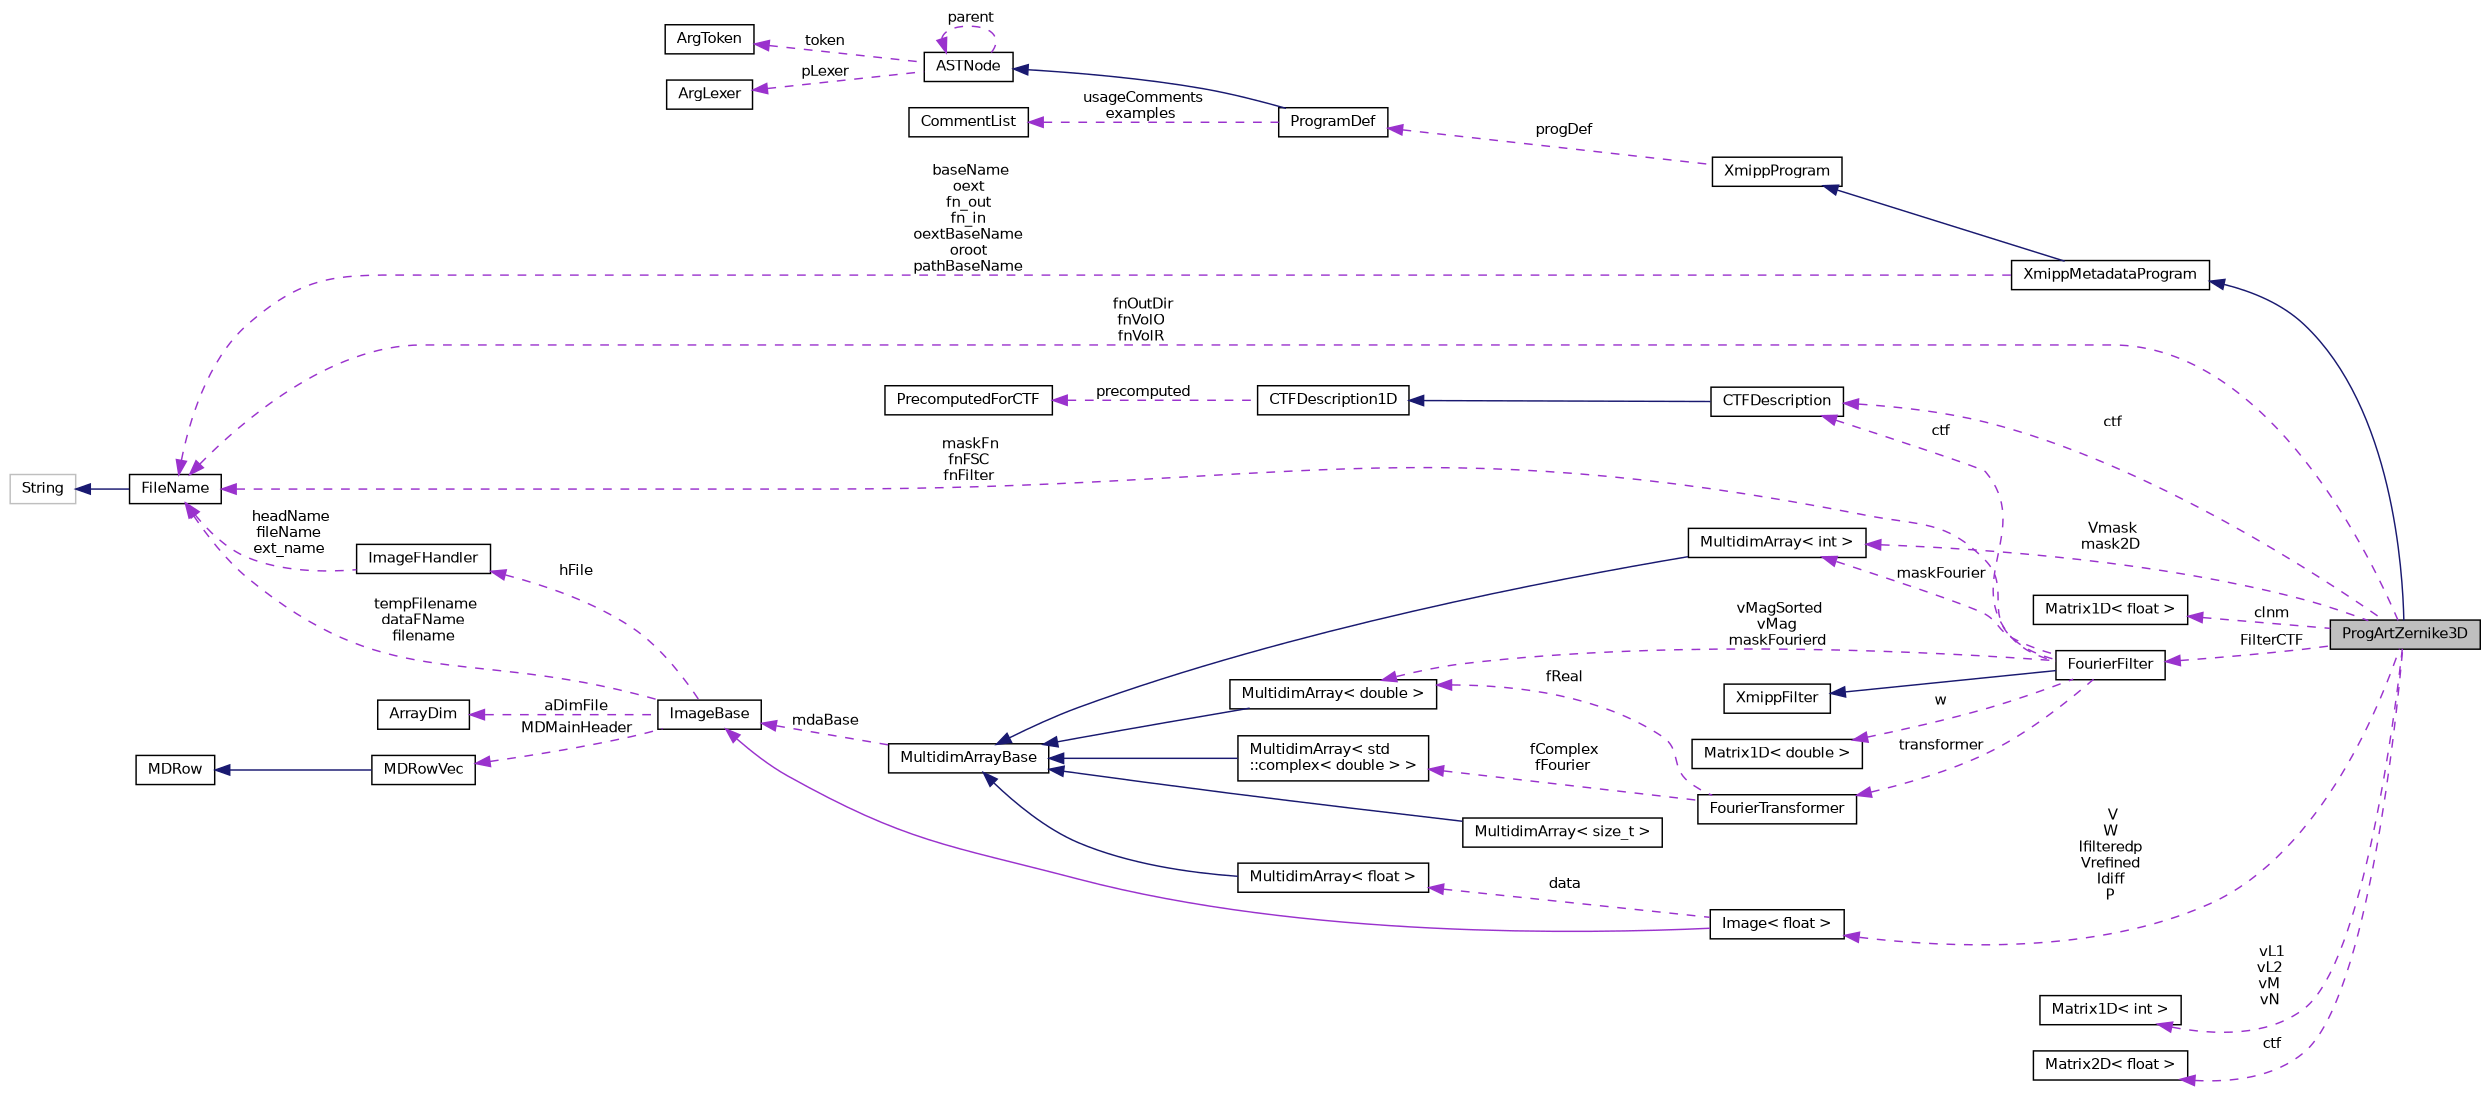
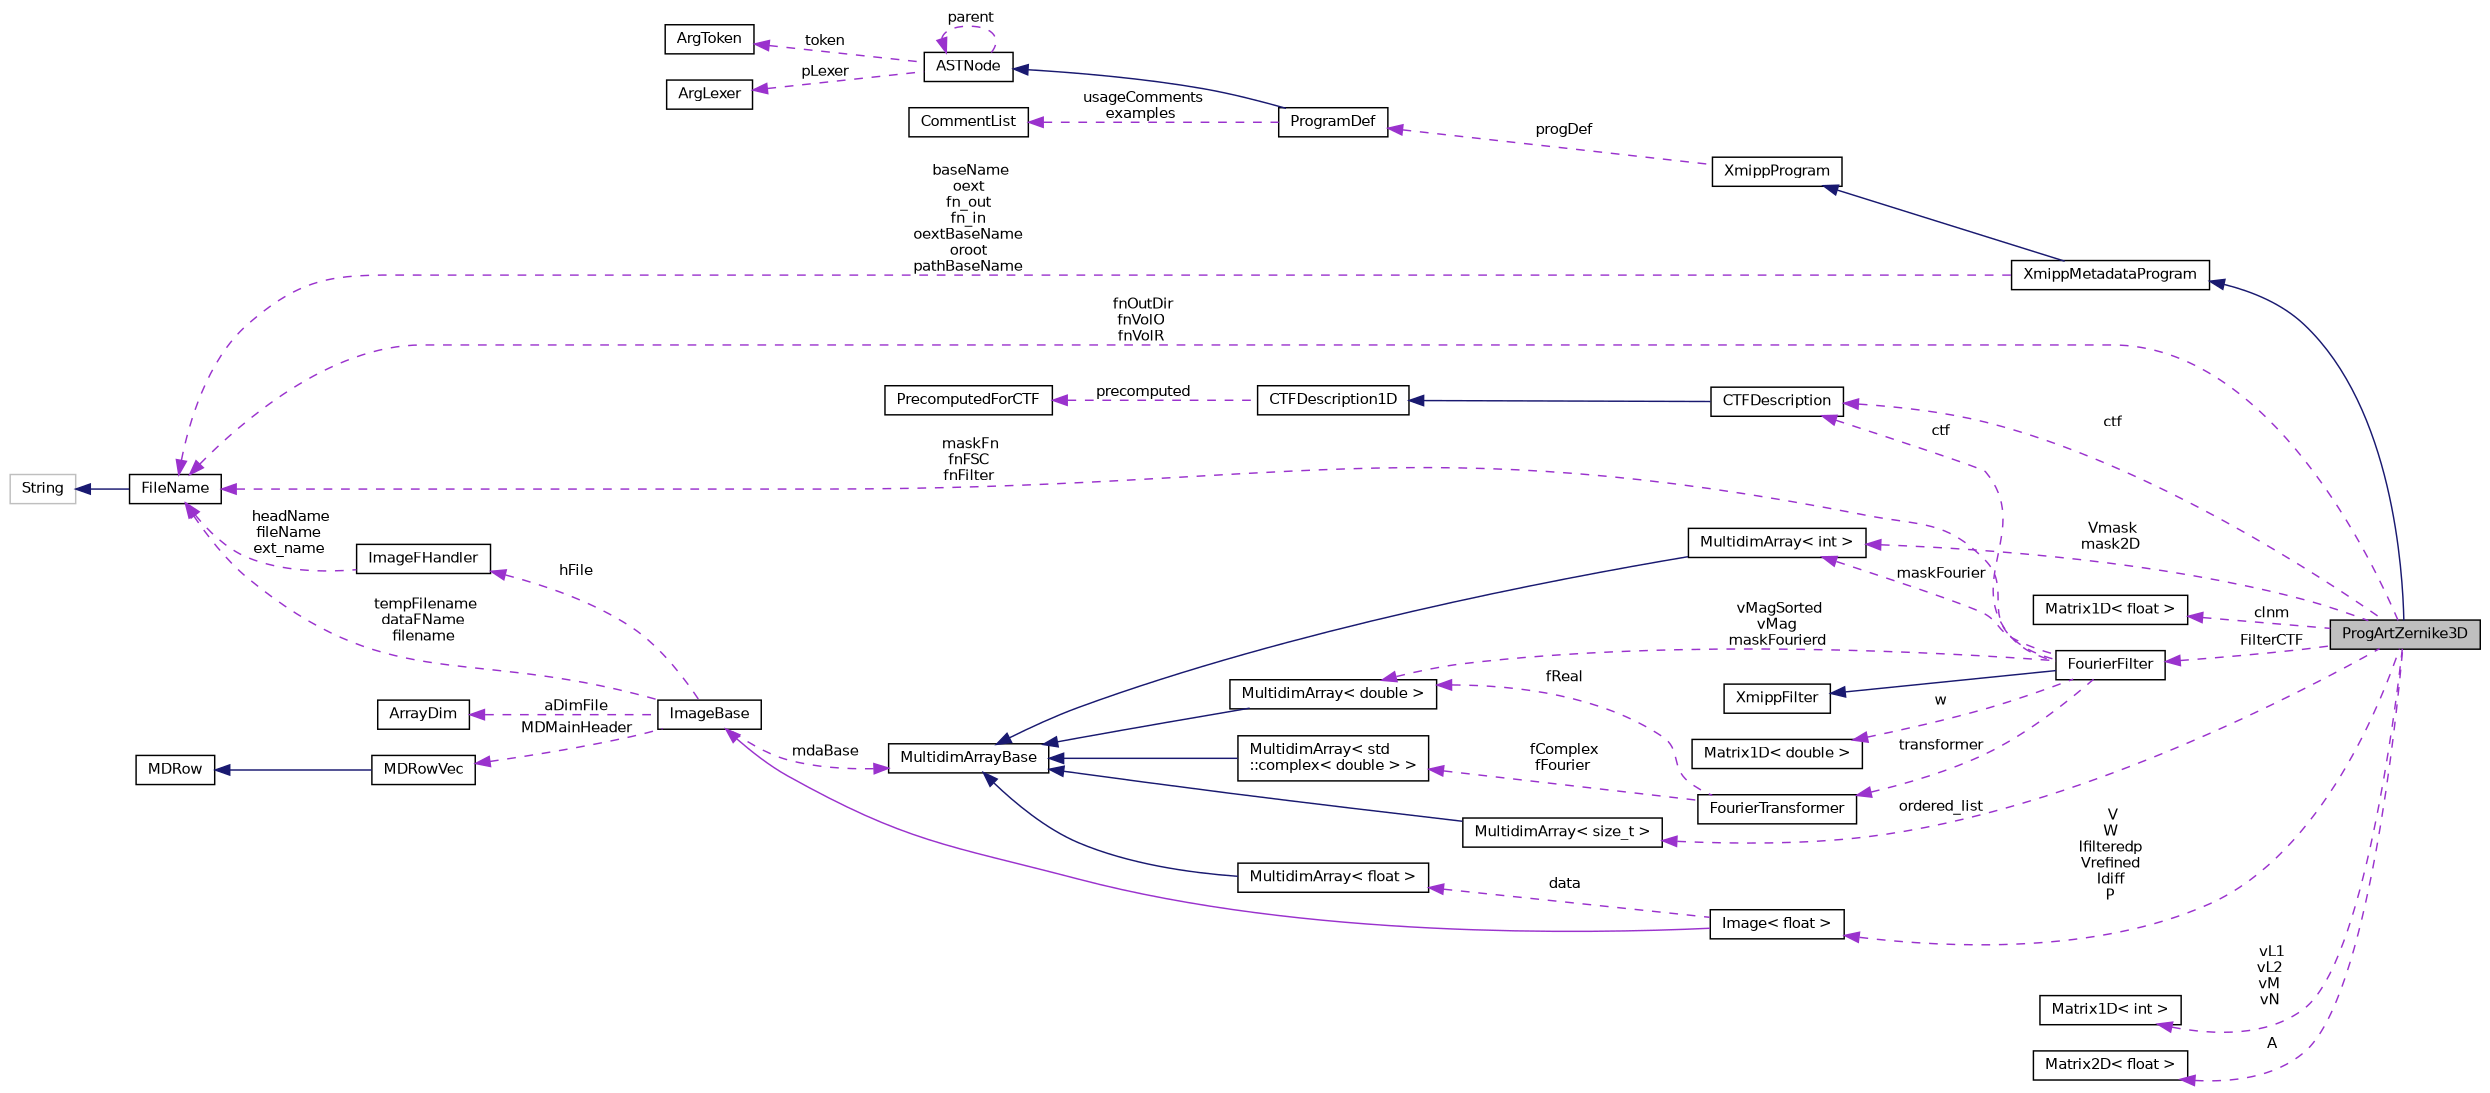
edge "MultidimArrayBase" -> "ImageBase": reversed
edge "ProgArtZernike3D" -> "MultidimArray< size_t >": added, label "ordered_list"
edge "ProgArtZernike3D" -> "Matrix2D< float >": label " ctf" -> " A"
